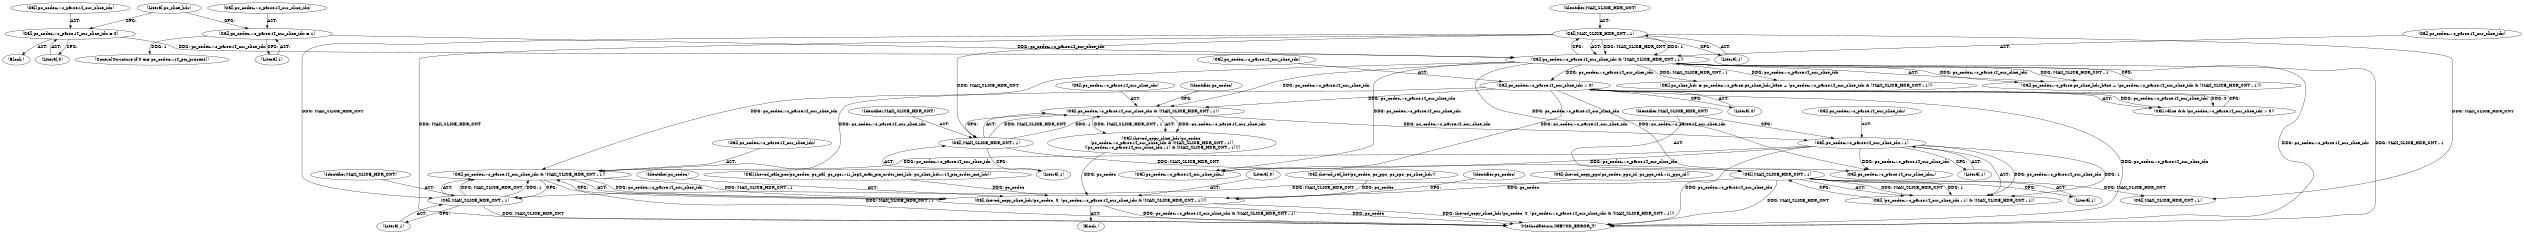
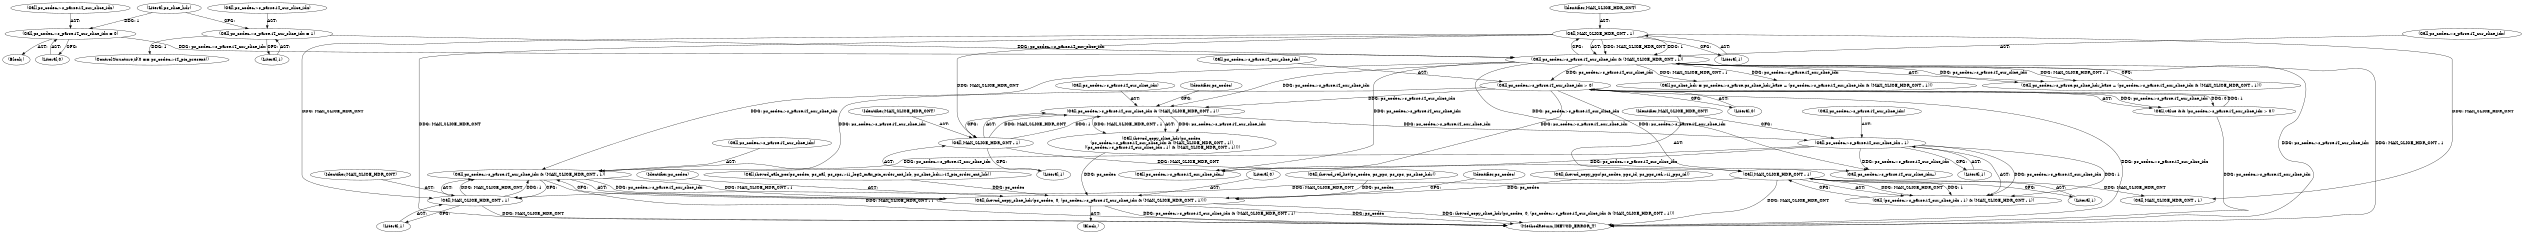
edge "(Literal,ps_slice_hdr)" -> "(Call,ps_codec->s_parse.i4_cur_slice_idx = 0)": label "CFG: " -> "DDG: 1"
edge "(Call,value && (ps_codec->s_parse.i4_cur_slice_idx > 0))" -> "(Call,ps_codec->s_parse.i4_cur_slice_idx > 0)": label "CFG: " -> "DDG: 1"
edge "(Call,ps_codec->s_parse.i4_cur_slice_idx - 1)" -> "(MethodReturn,IHEVCD_ERROR_T)": now "(Call,value && (ps_codec->s_parse.i4_cur_slice_idx > 0))" -> "(MethodReturn,IHEVCD_ERROR_T)"
